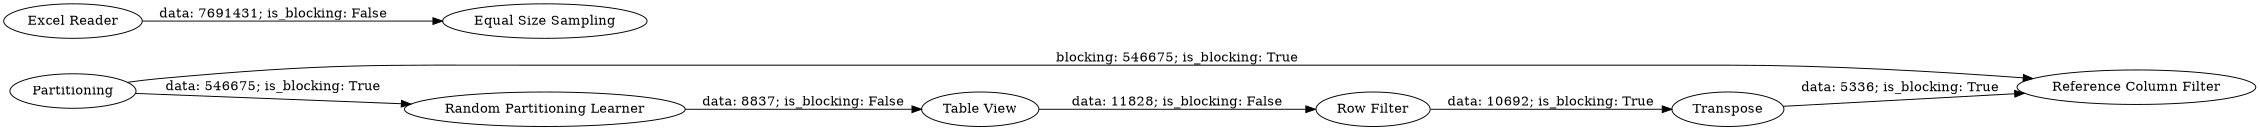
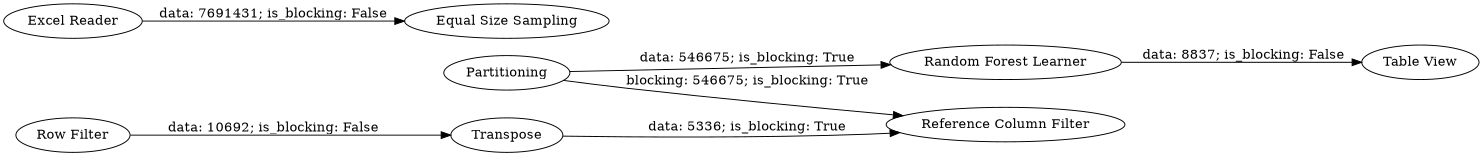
edge "Row Filter" -> "Transpose": label "data: 10692; is_blocking: True" -> "data: 10692; is_blocking: False"
node "Random Partitioning Learner": label "Random Partitioning Learner" -> "Random Forest Learner"
edge "Table View" -> "Row Filter": removed, label "data: 11828; is_blocking: False"
